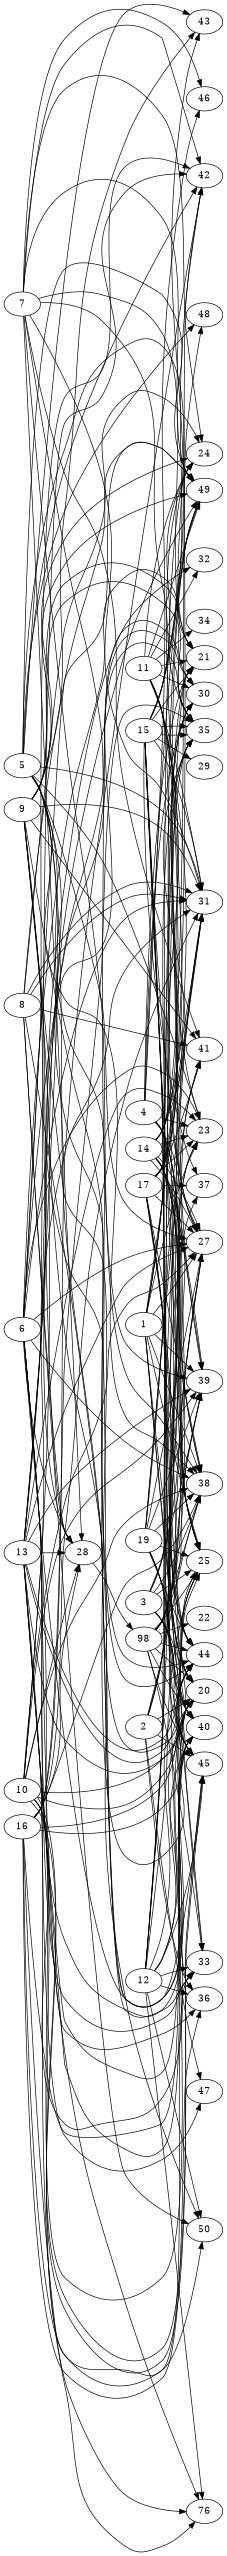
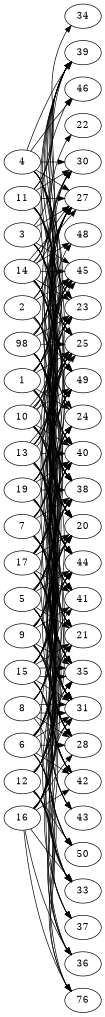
node "32": removed
node "29": removed
edge "28" -> "98": reversed
node "47": removed
